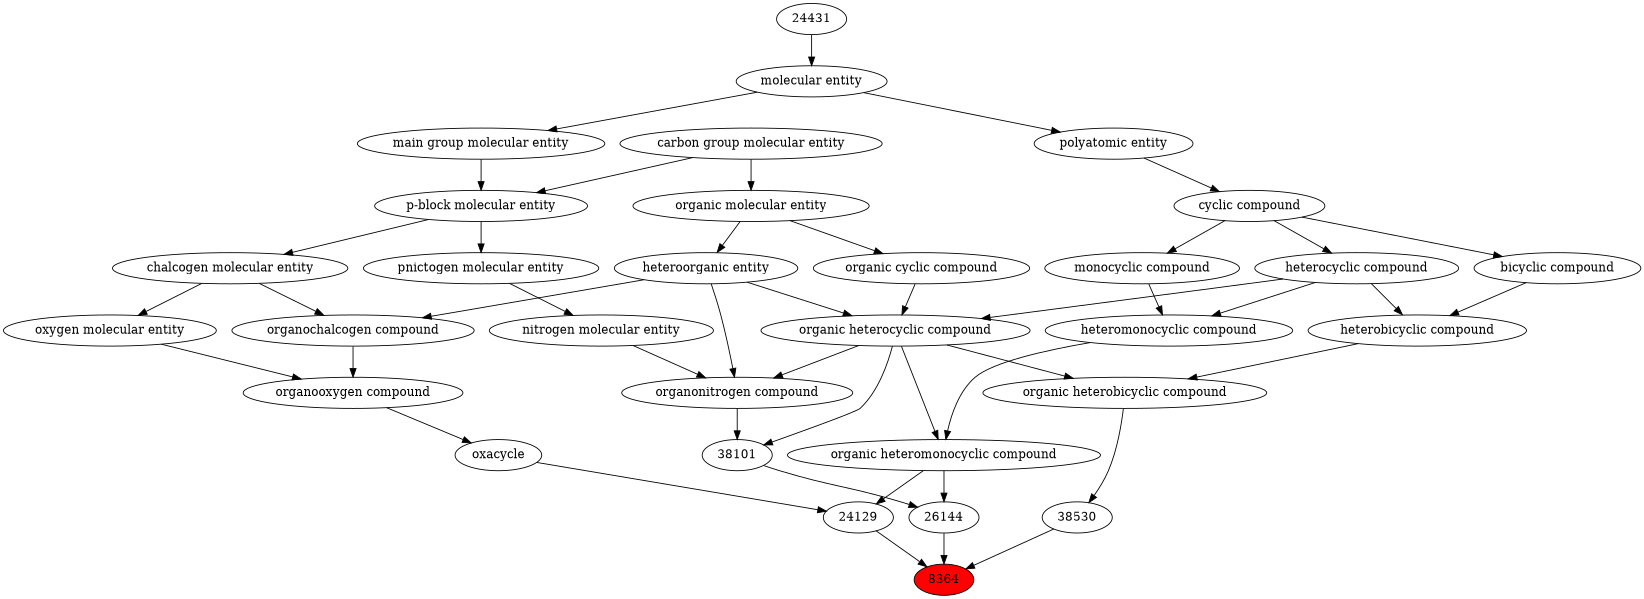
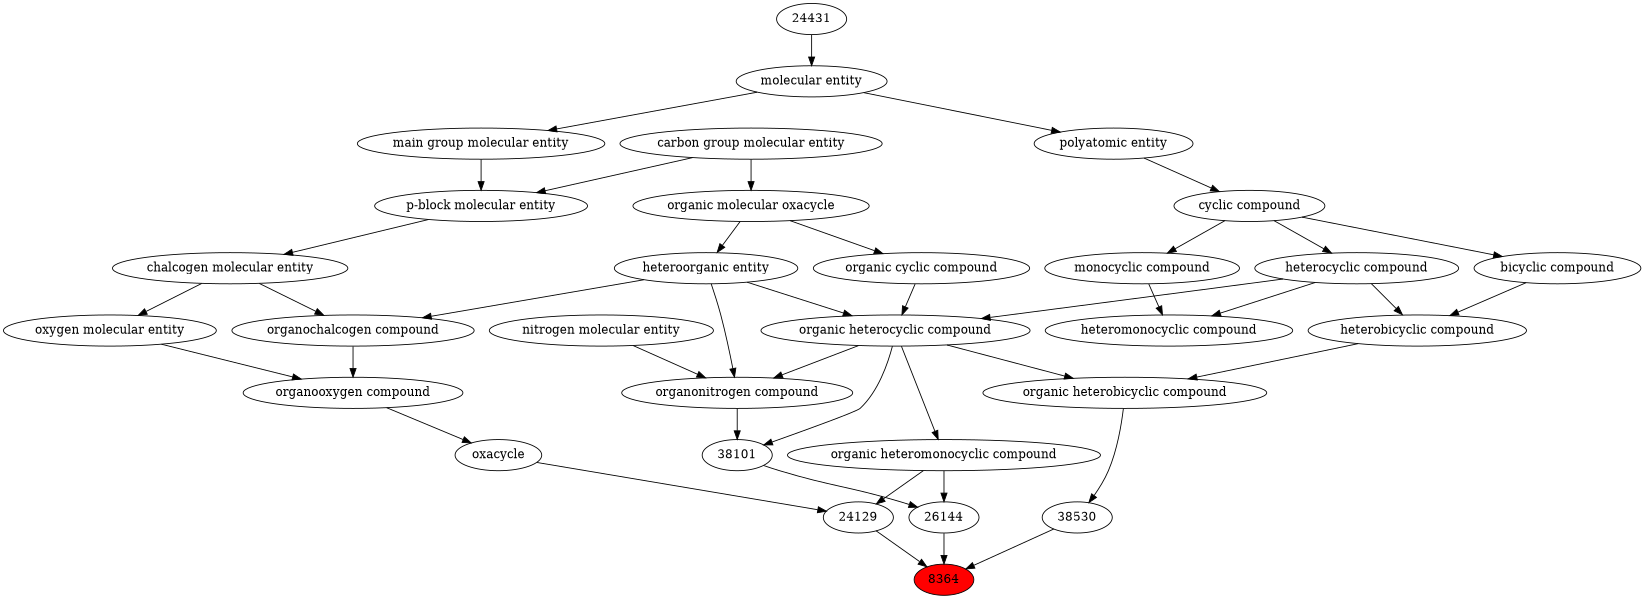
node "organic molecular entity": label "organic molecular entity" -> "organic molecular oxacycle"
node "pnictogen molecular entity": removed
edge "heteromonocyclic compound" -> "organic heteromonocyclic compound": removed
